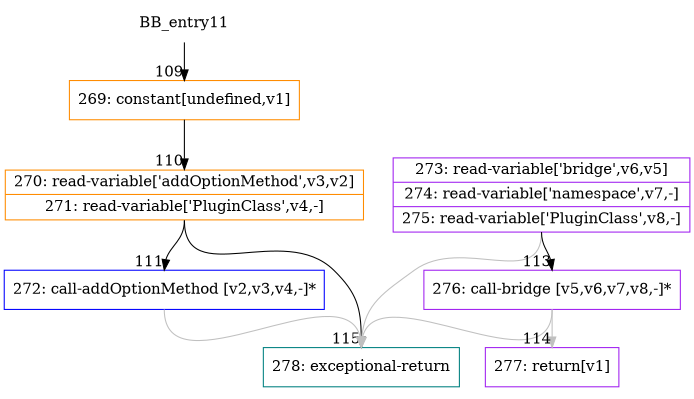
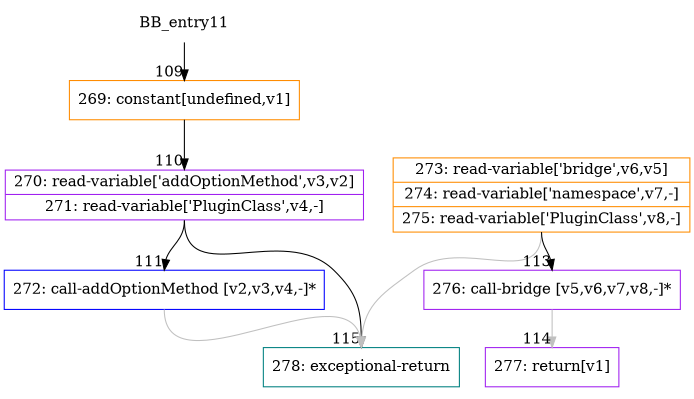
node "270: read-variable['addOptionMethod',v3,v2]": color darkorange -> purple
node "273: read-variable['bridge',v6,v5]": color purple -> darkorange
edge "276: call-bridge [v5,v6,v7,v8,-]*" -> "278: exceptional-return": removed
